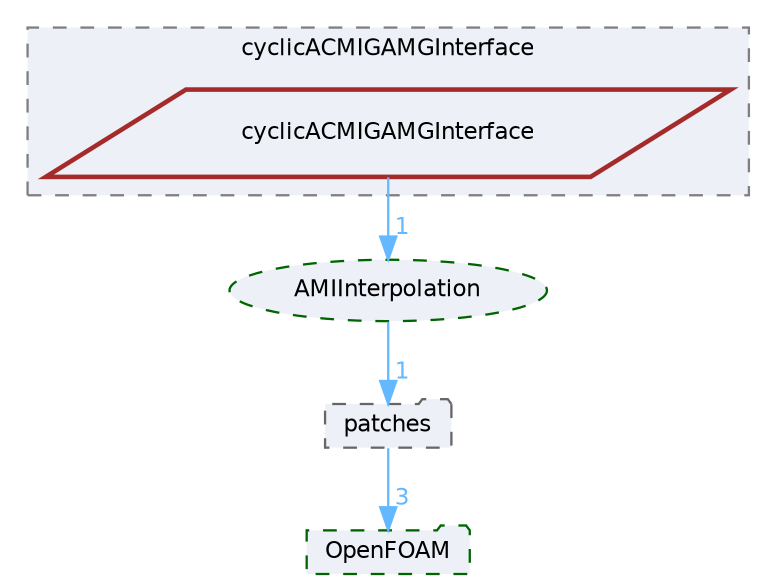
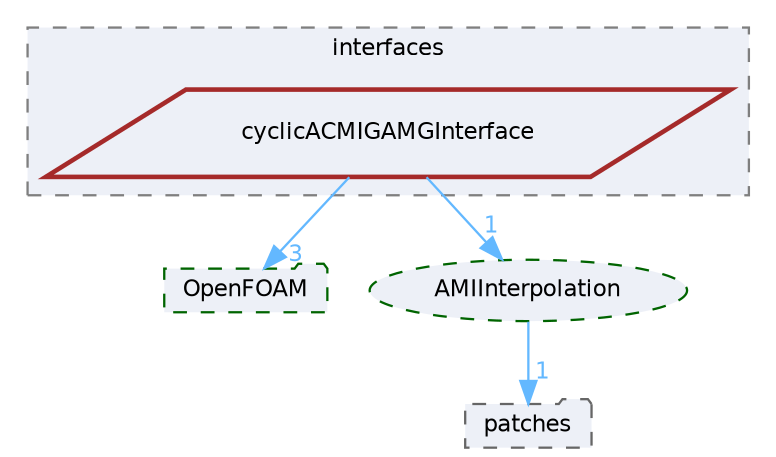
cluster "cyclicACMIGAMGInterface": label "cyclicACMIGAMGInterface" -> "interfaces"
edge "patches" -> "OpenFOAM": now "cyclicACMIGAMGInterface" -> "OpenFOAM"
